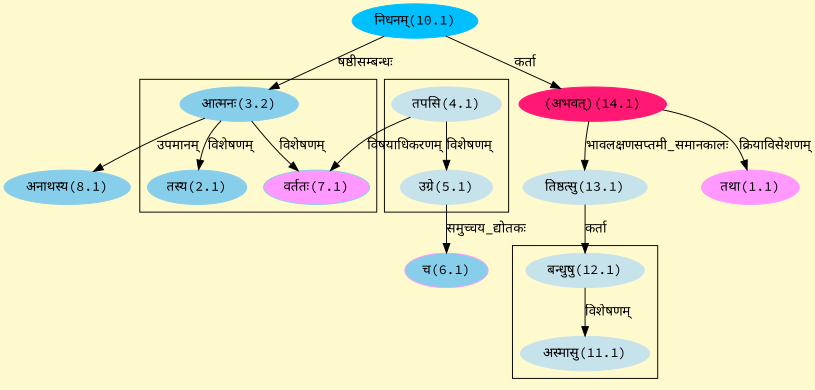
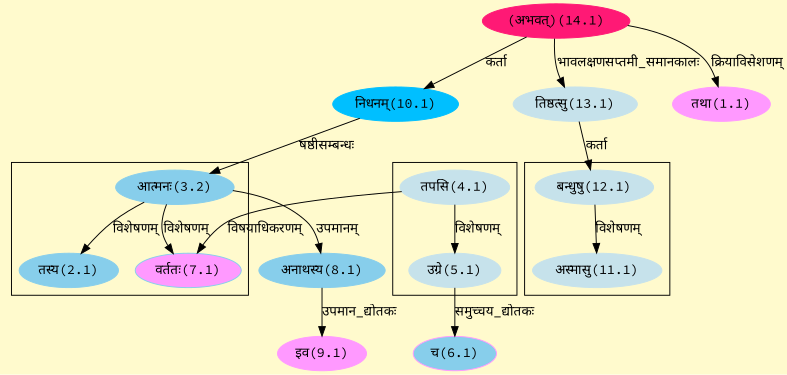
edge "निधनम्(10.1)" -> "(अभवत्)(14.1)": reversed
node "इव(9.1)": added
